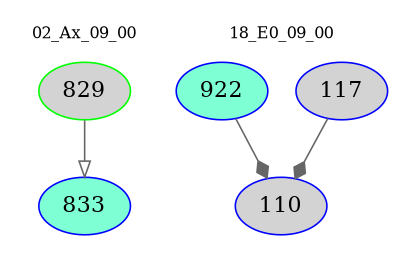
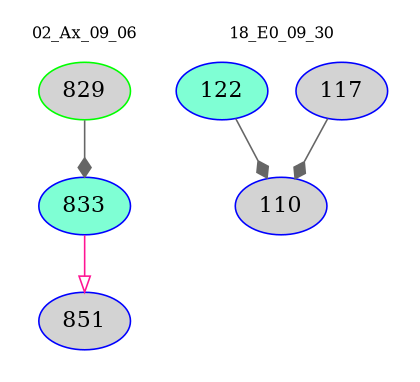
cluster "02_Ax_09_00": label "02_Ax_09_00" -> "02_Ax_09_06"
cluster "18_E0_09_00": label "18_E0_09_00" -> "18_E0_09_30"
node "922": label "922" -> "122"
edge "829" -> "833": arrowhead onormal -> diamond
node "851": added
